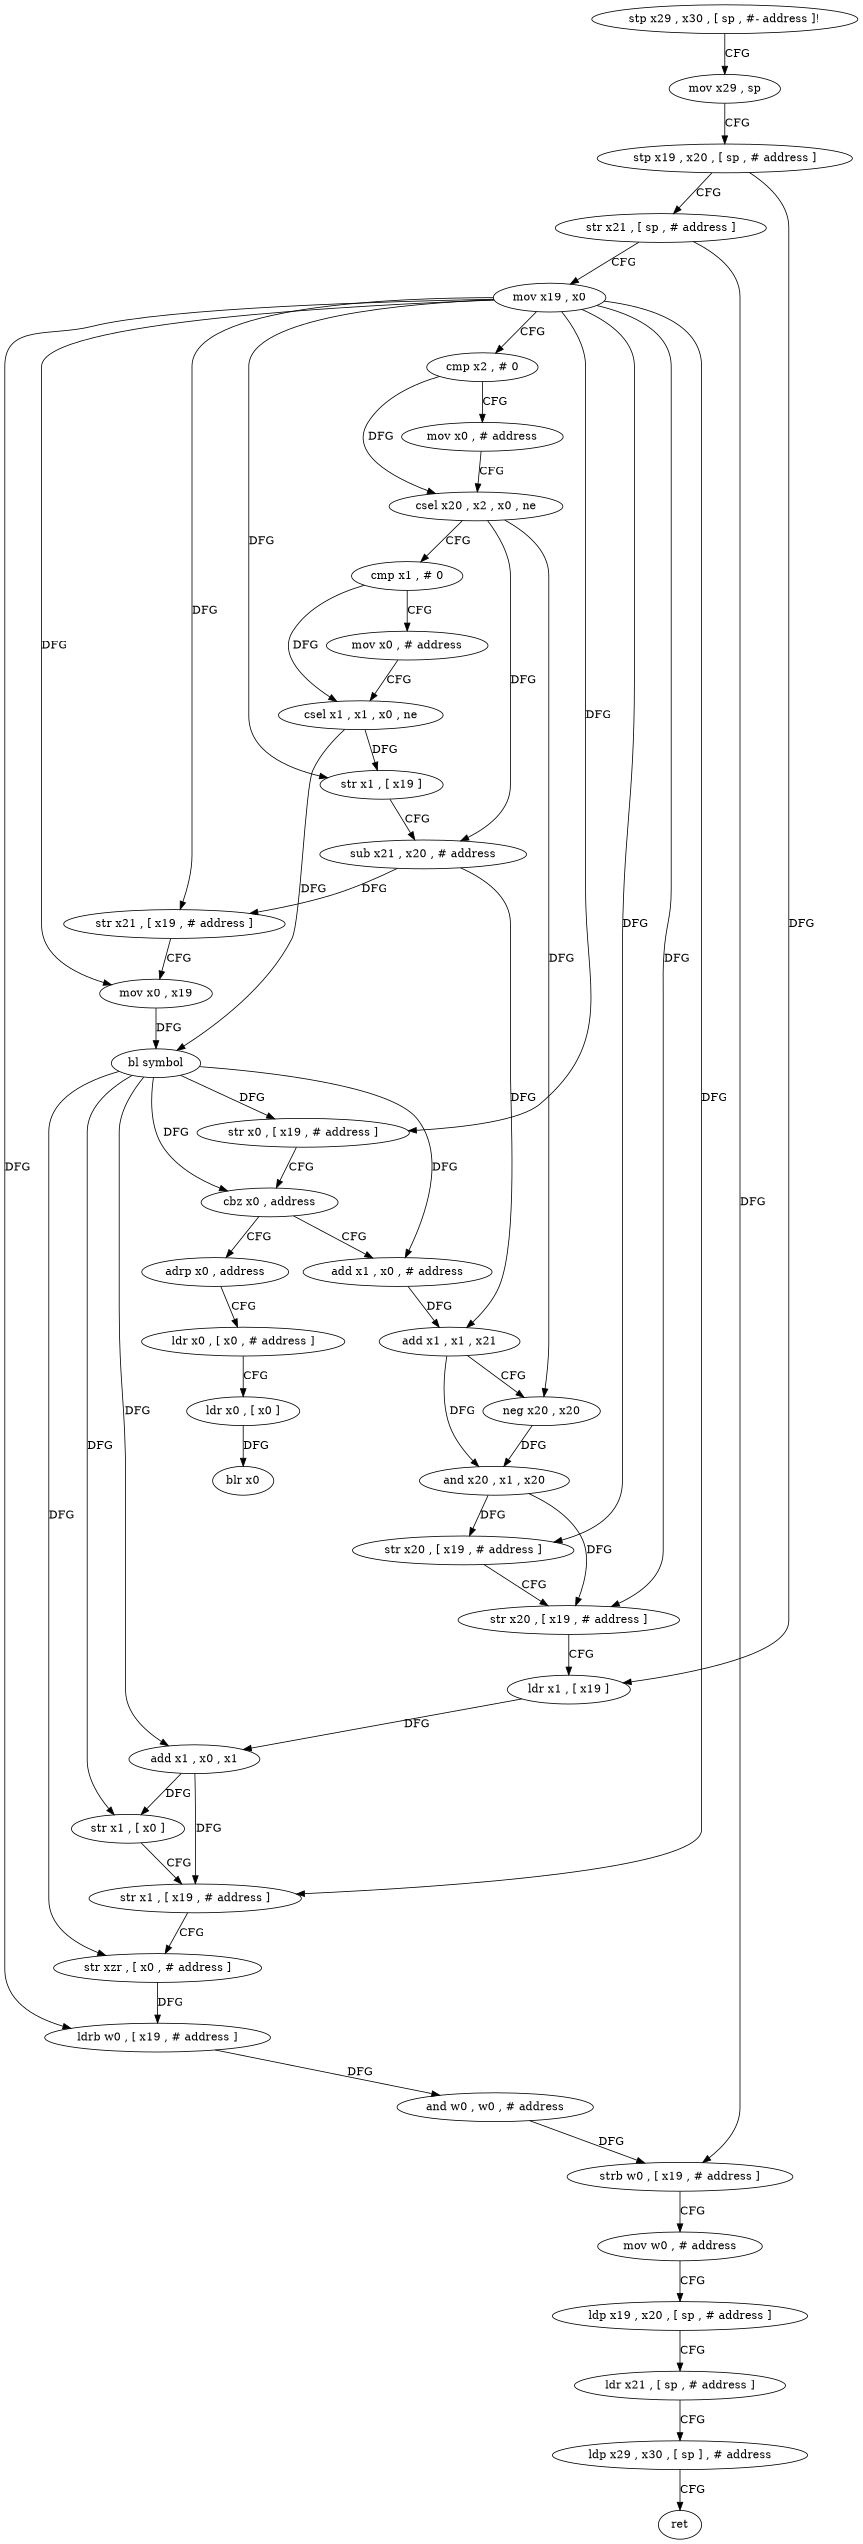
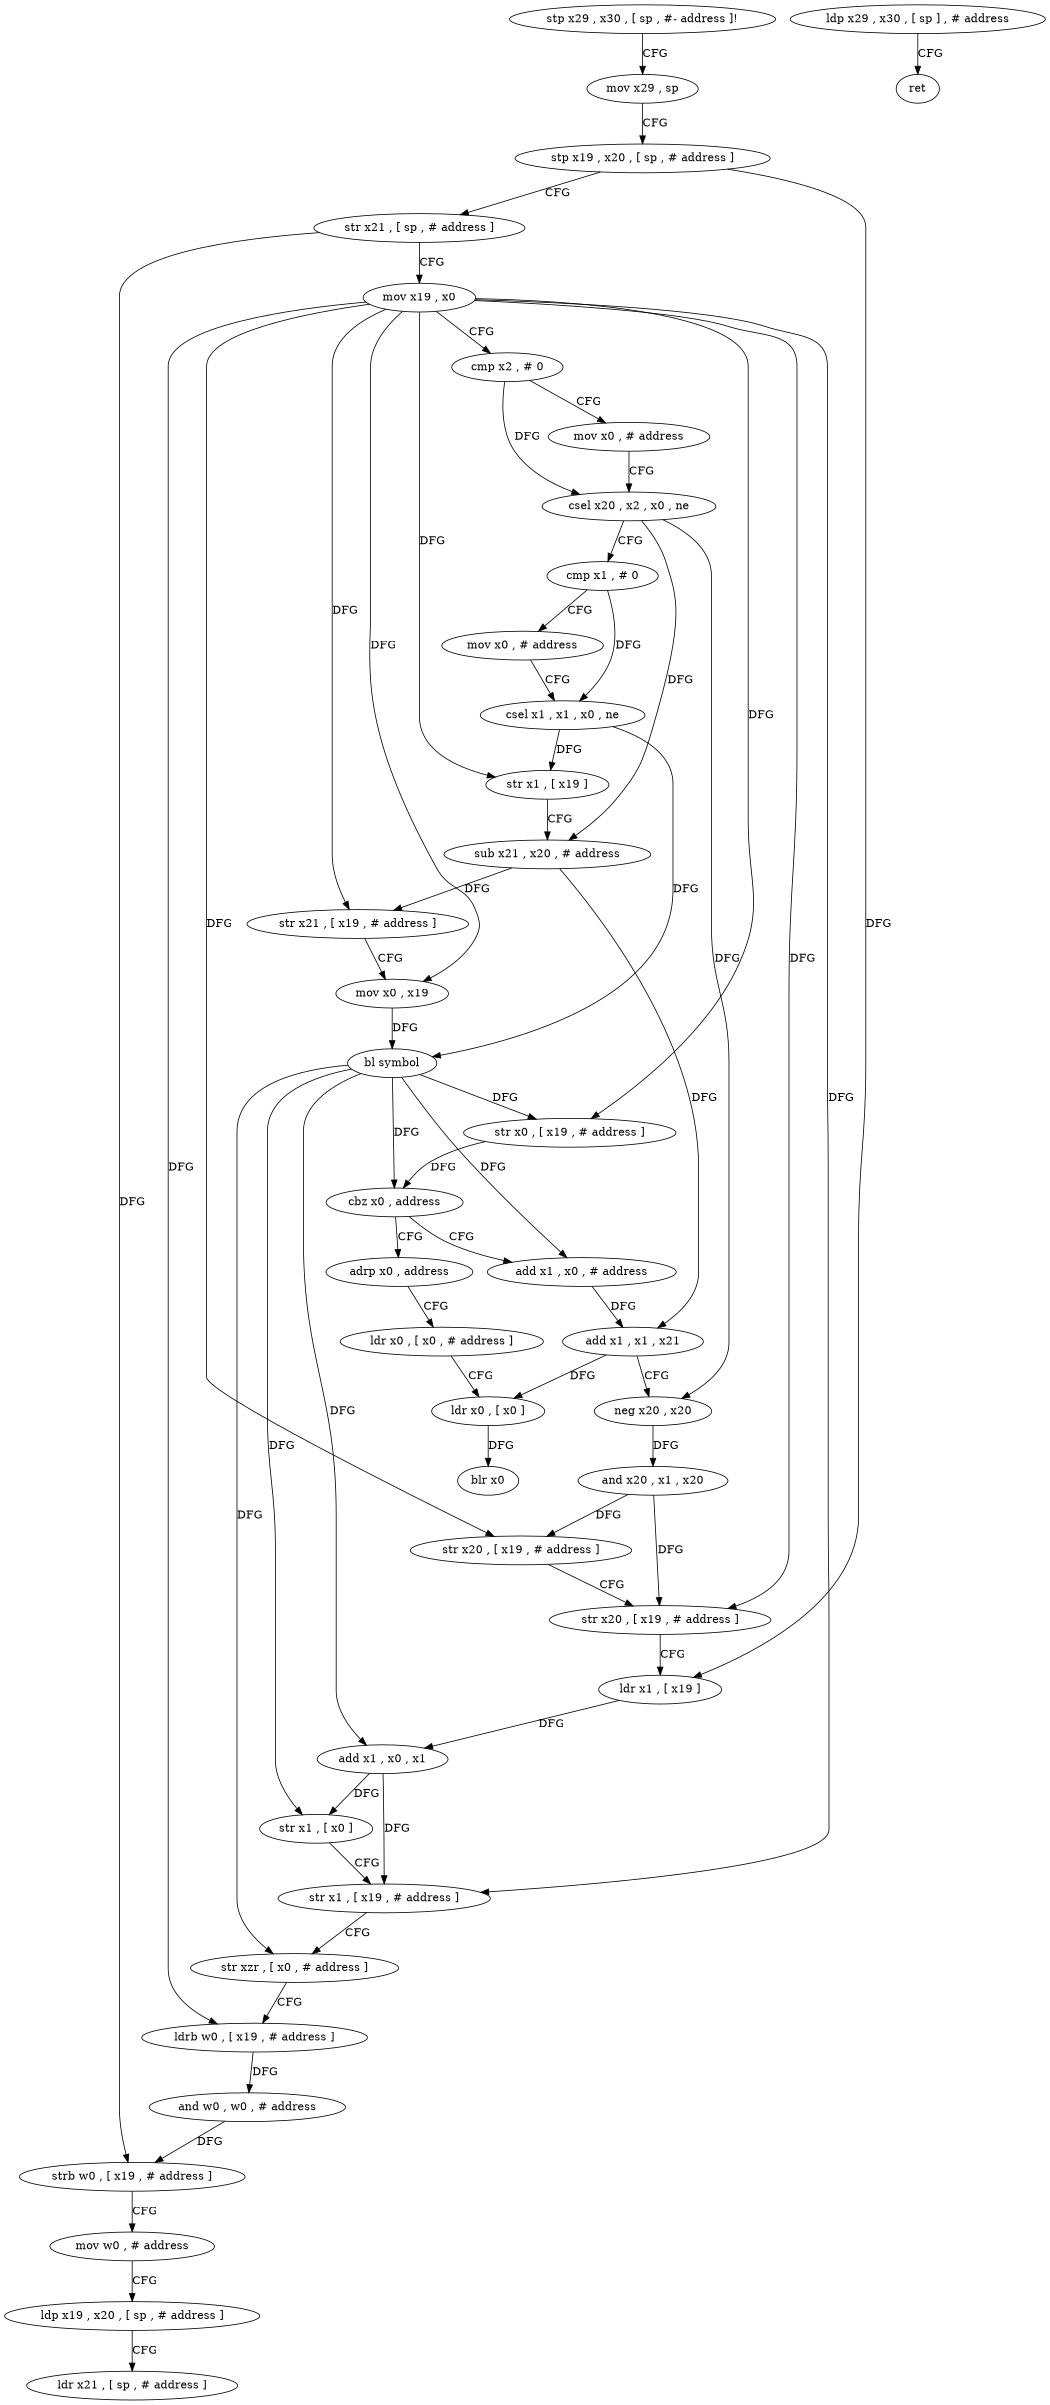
edge "str x0 , [ x19 , # address ]" -> "cbz x0 , address": label "CFG" -> "DFG"
edge "add x1 , x1 , x21" -> "and x20 , x1 , x20": now "add x1 , x1 , x21" -> "ldr x0 , [ x0 ]"
edge "str xzr , [ x0 , # address ]" -> "ldrb w0 , [ x19 , # address ]": label "DFG" -> "CFG"
edge "ldr x21 , [ sp , # address ]" -> "ldp x29 , x30 , [ sp ] , # address": removed, label "CFG"
